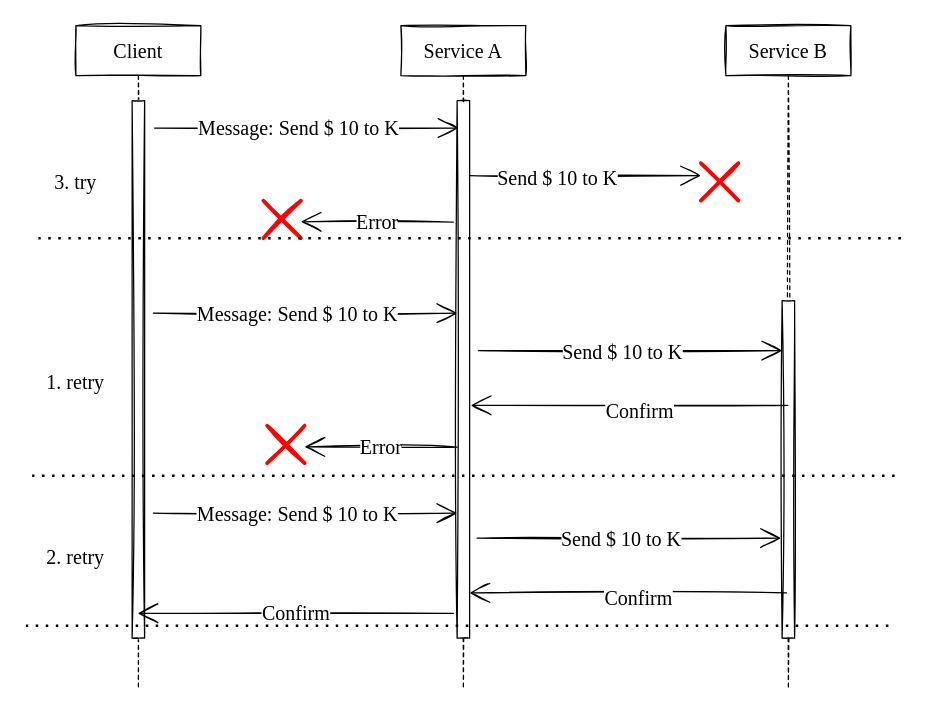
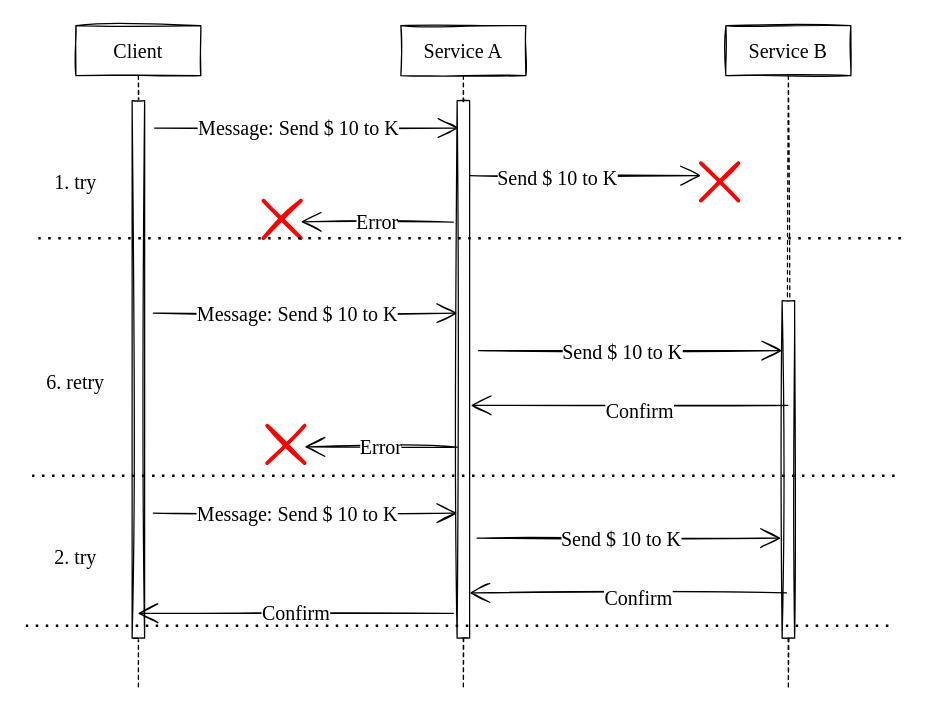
node "3. try": label "3. try" -> "1. try"
node "1. retry": label "1. retry" -> "6. retry"
node "2. retry": label "2. retry" -> "2. try"
